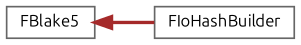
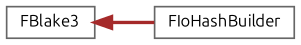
node "FBlake5": label "FBlake5" -> "FBlake3"
